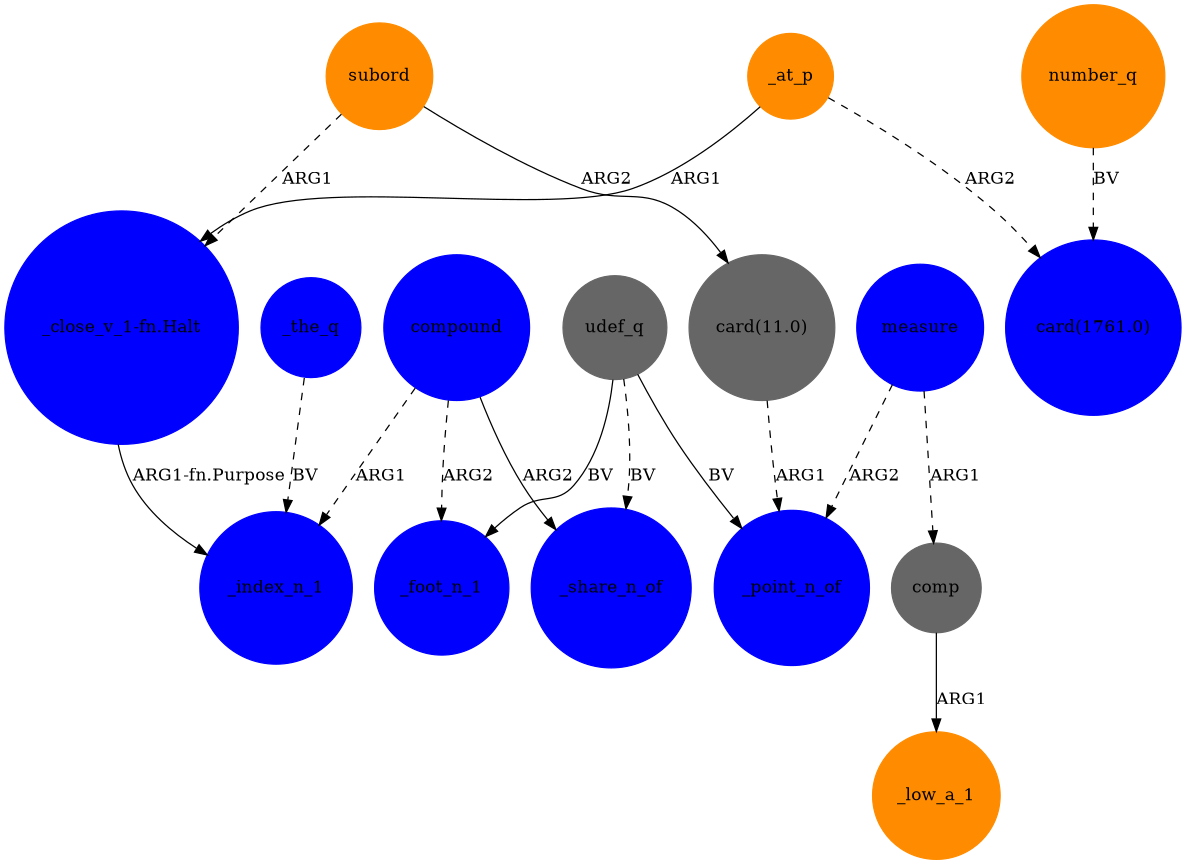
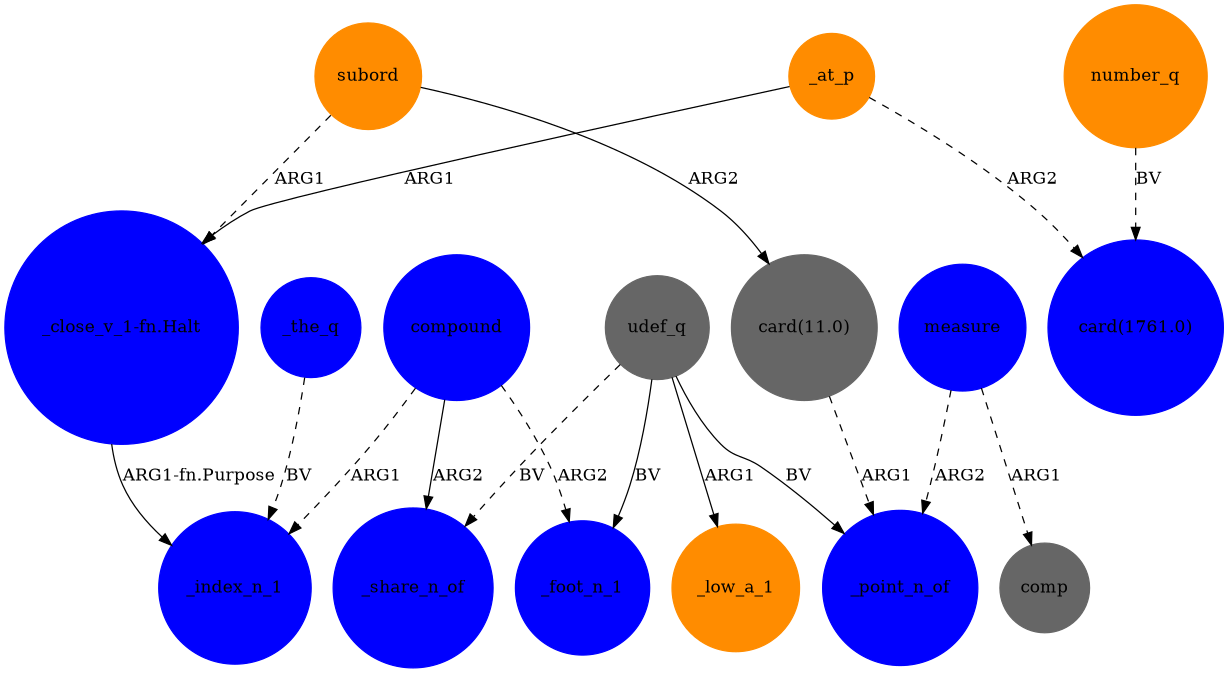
edge "comp" -> "_low_a_1": now "udef_q" -> "_low_a_1"
